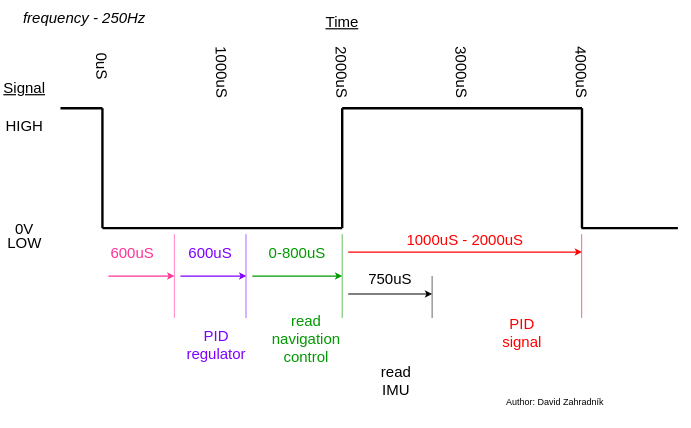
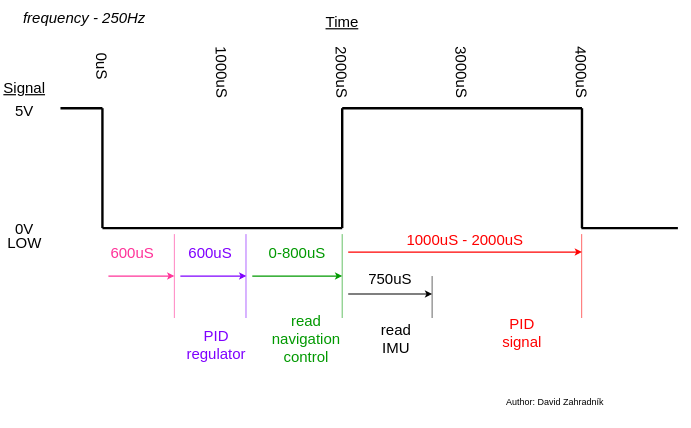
node "5V": added
node "HIGH": removed
node "read IMU": moved (396, 380) -> (396, 338)
